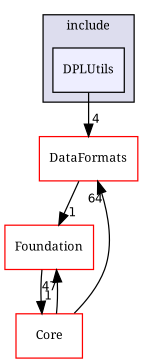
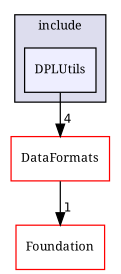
node "Core": removed
